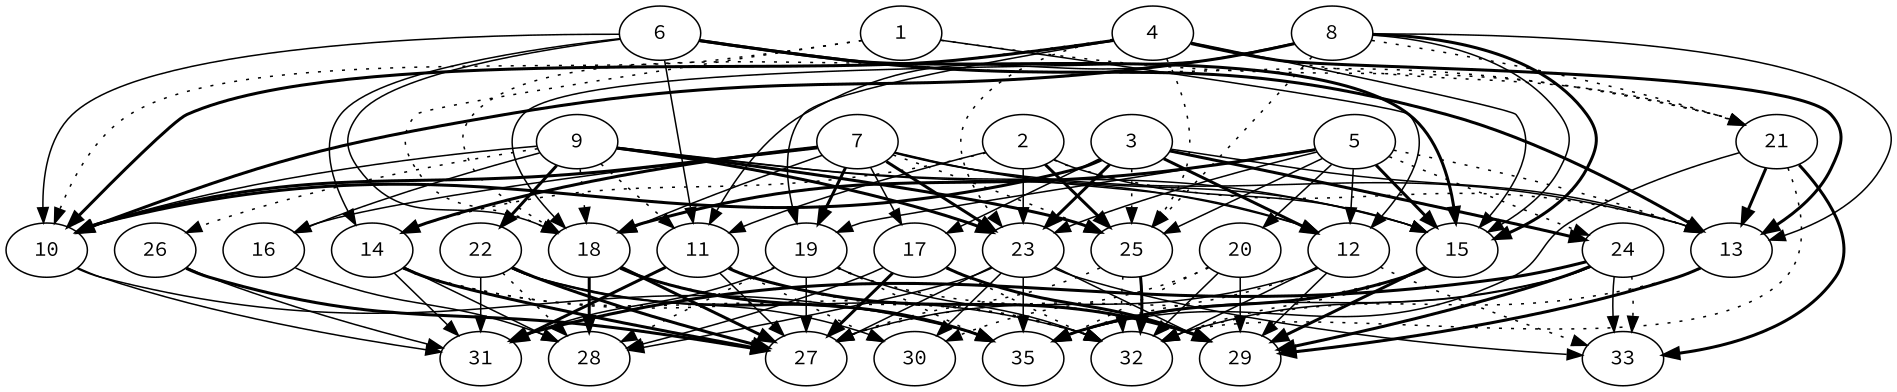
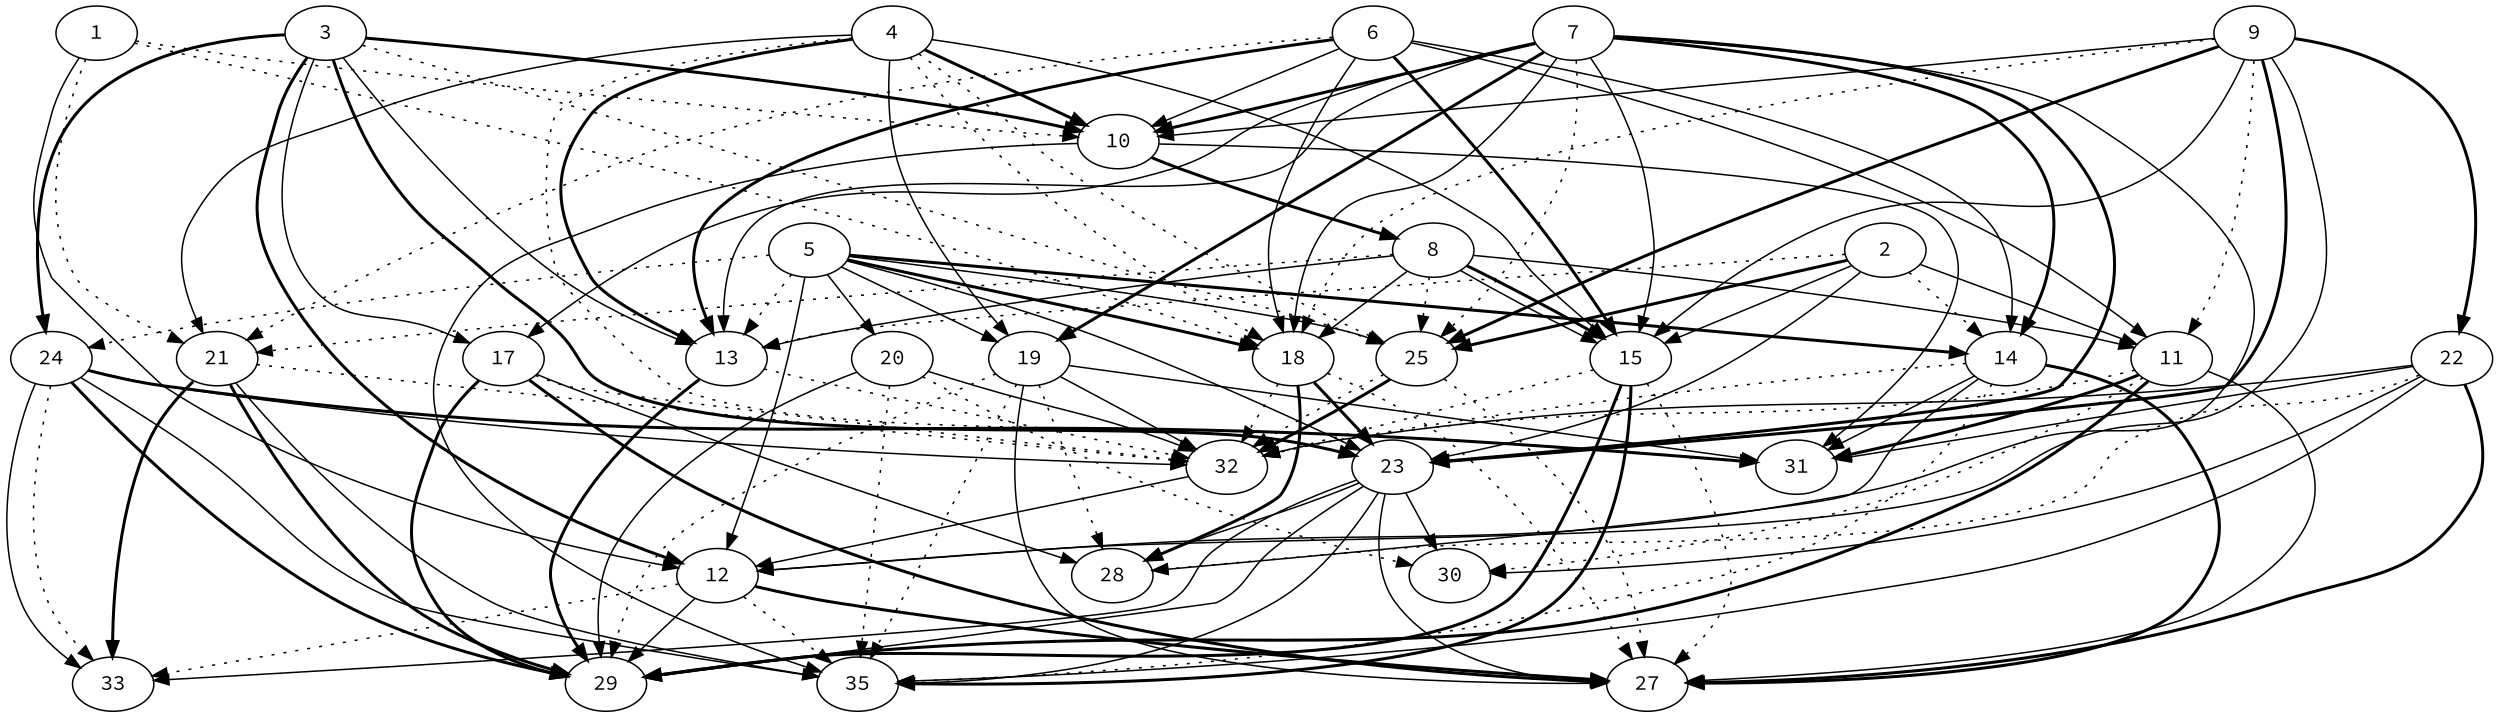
edge "4" -> "21": style dotted -> solid
edge "8" -> "10": reversed
edge "21" -> "13": now "21" -> "29"
edge "5" -> "15": now "5" -> "14"
node "26": removed
node "16": removed
edge "18" -> "27": style bold -> dotted
edge "12" -> "32": reversed
edge "18" -> "35": now "18" -> "23"
edge "12" -> "27": style solid -> bold
